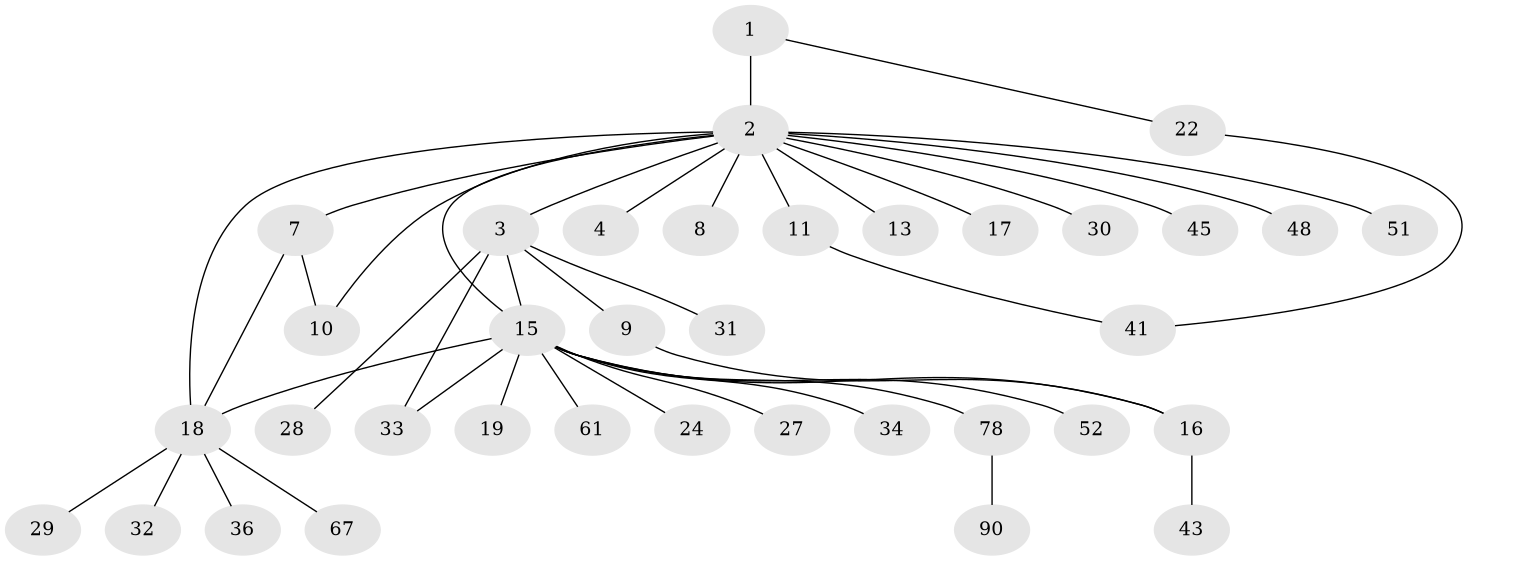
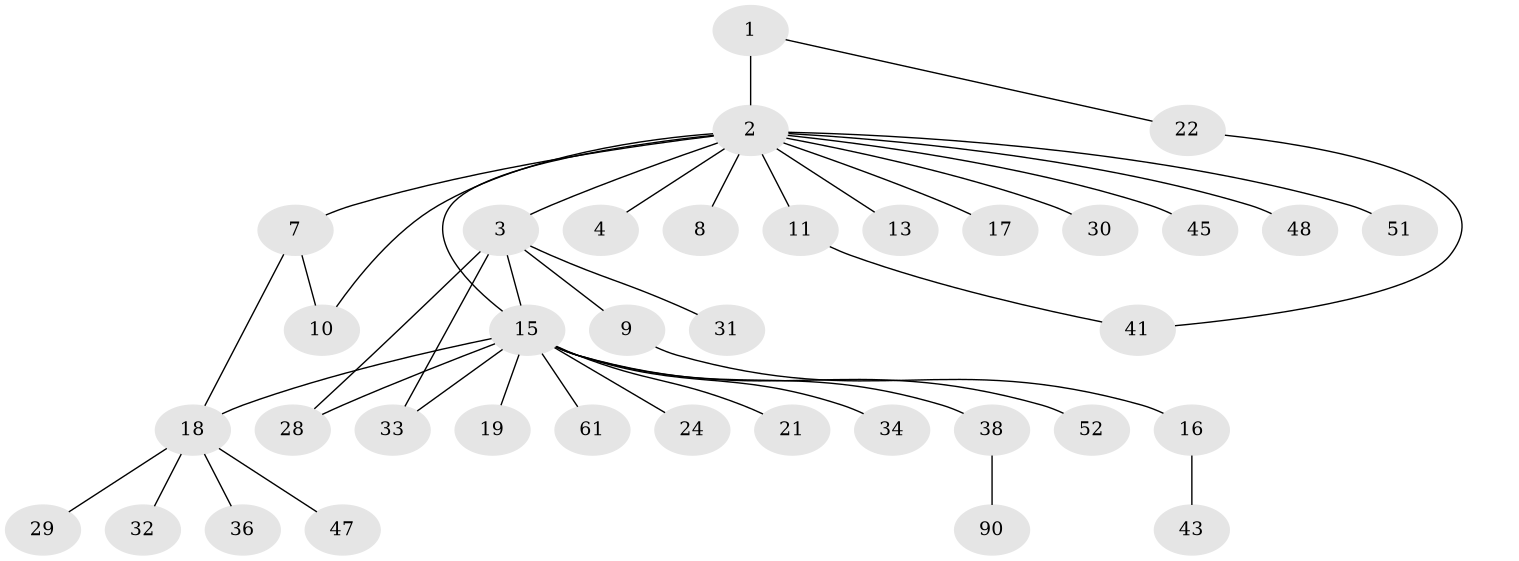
edge "2" -- "18": removed
edge "15" -- "16": now "15" -- "28"
node "27": label "27" -> "21"
node "78": label "78" -> "38"
node "67": label "67" -> "47"
